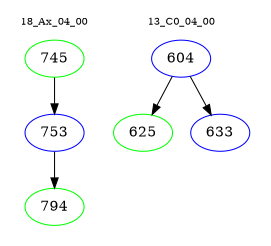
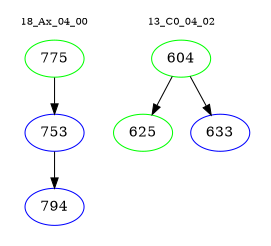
cluster "13_C0_04_00": label "13_C0_04_00" -> "13_C0_04_02"
node "745": label "745" -> "775"
node "604": color blue -> green
node "794": color green -> blue
